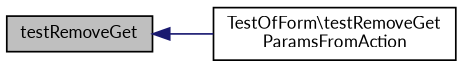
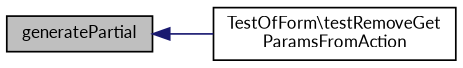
node "testRemoveGet": label "testRemoveGet" -> "generatePartial"
